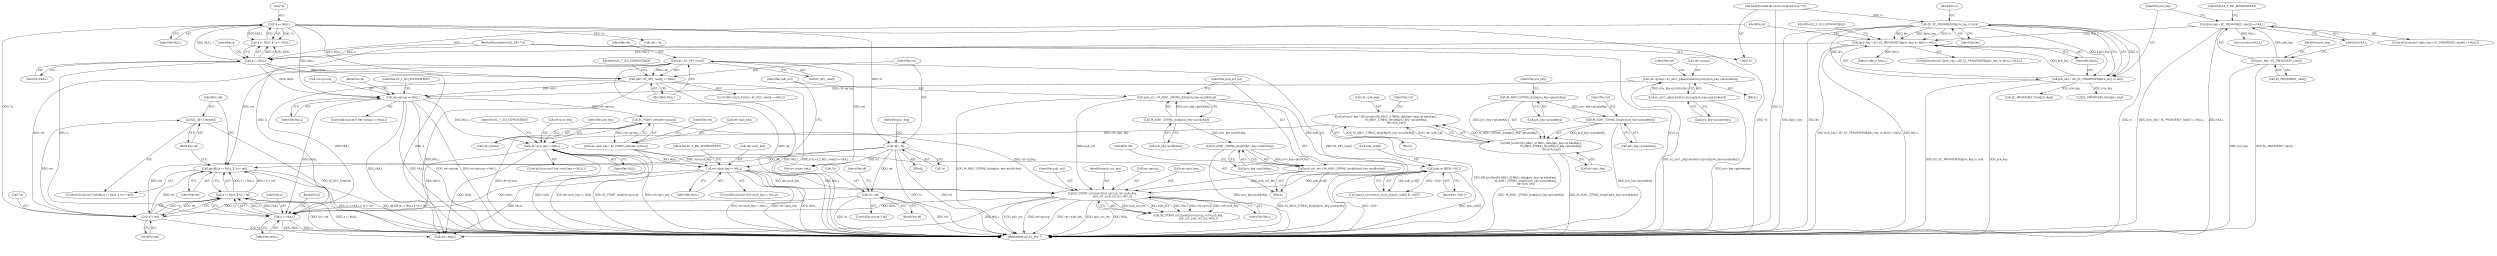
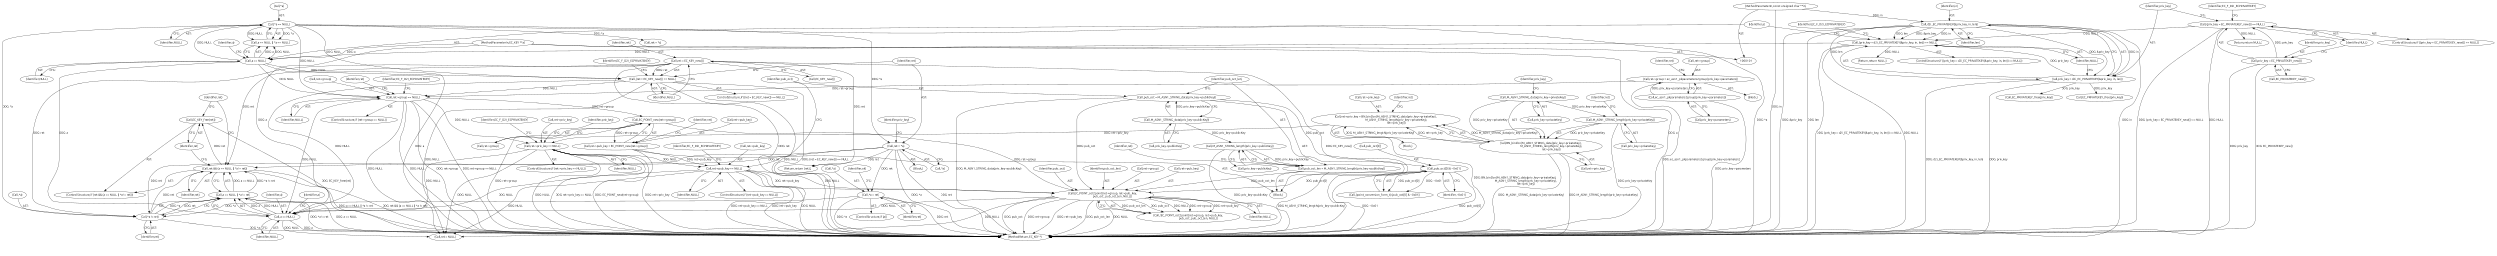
edge "(Call,*a != ret)" -> "(Call,EC_KEY_free(ret))": now "(Call,ret && (a == NULL || *a != ret))" -> "(Call,EC_KEY_free(ret))"
